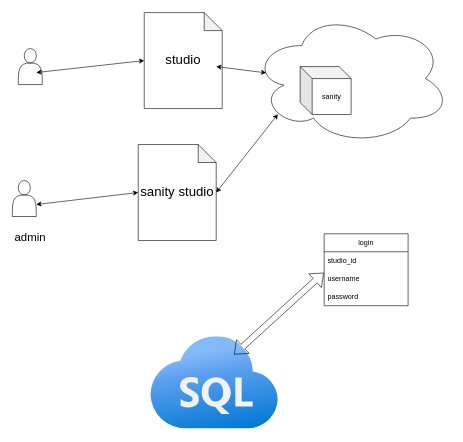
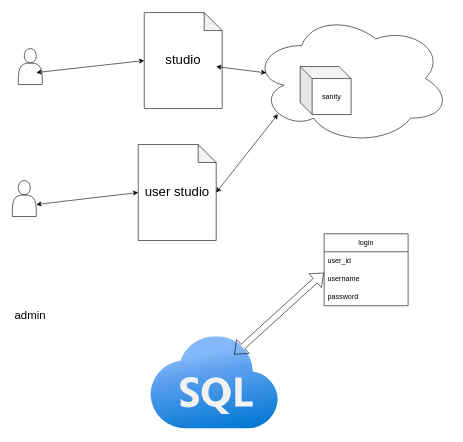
node "sanity studio": label "sanity studio" -> "user studio"
node "admin": moved (30, 237) -> (30, 315)
node "studio_id": label "studio_id" -> "user_id"
